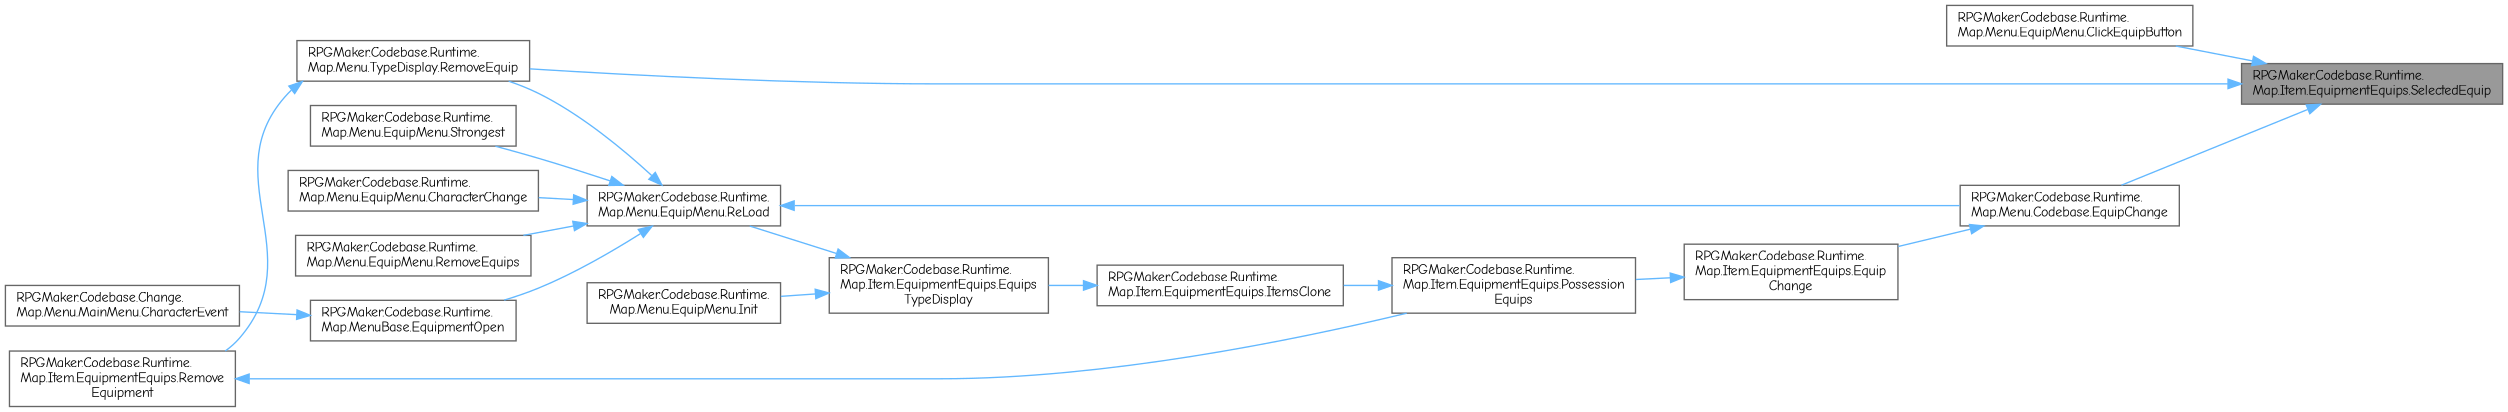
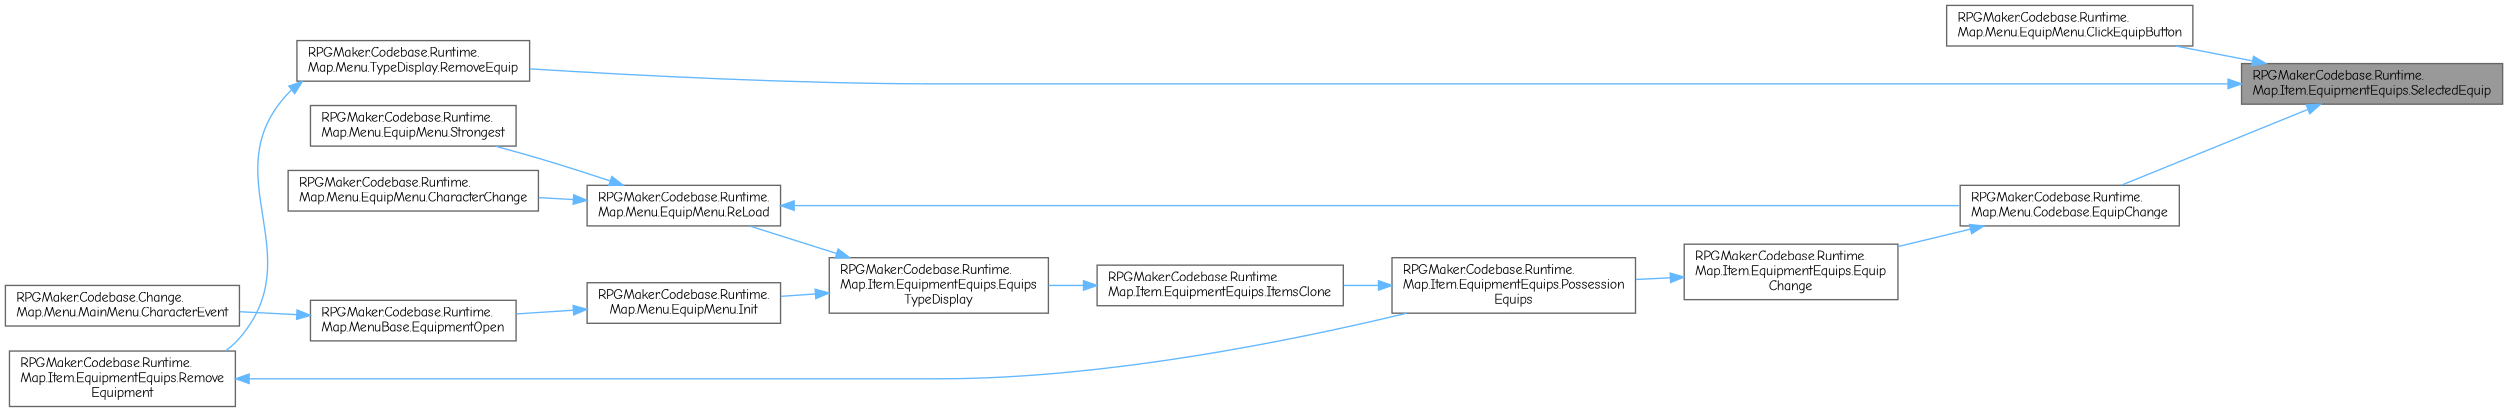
edge "RPGMaker.Codebase.Runtime. Map.Menu.TypeDisplay.RemoveEquip" -> "RPGMaker.Codebase.Runtime. Map.Menu.EquipMenu.ReLoad": removed
node "RPGMaker.Codebase.Runtime. Map.Menu.EquipMenu.RemoveEquips": removed
edge "RPGMaker.Codebase.Runtime. Map.MenuBase.EquipmentOpen" -> "RPGMaker.Codebase.Runtime. Map.Menu.EquipMenu.ReLoad": now "RPGMaker.Codebase.Runtime. Map.MenuBase.EquipmentOpen" -> "RPGMaker.Codebase.Runtime. Map.Menu.EquipMenu.Init"
